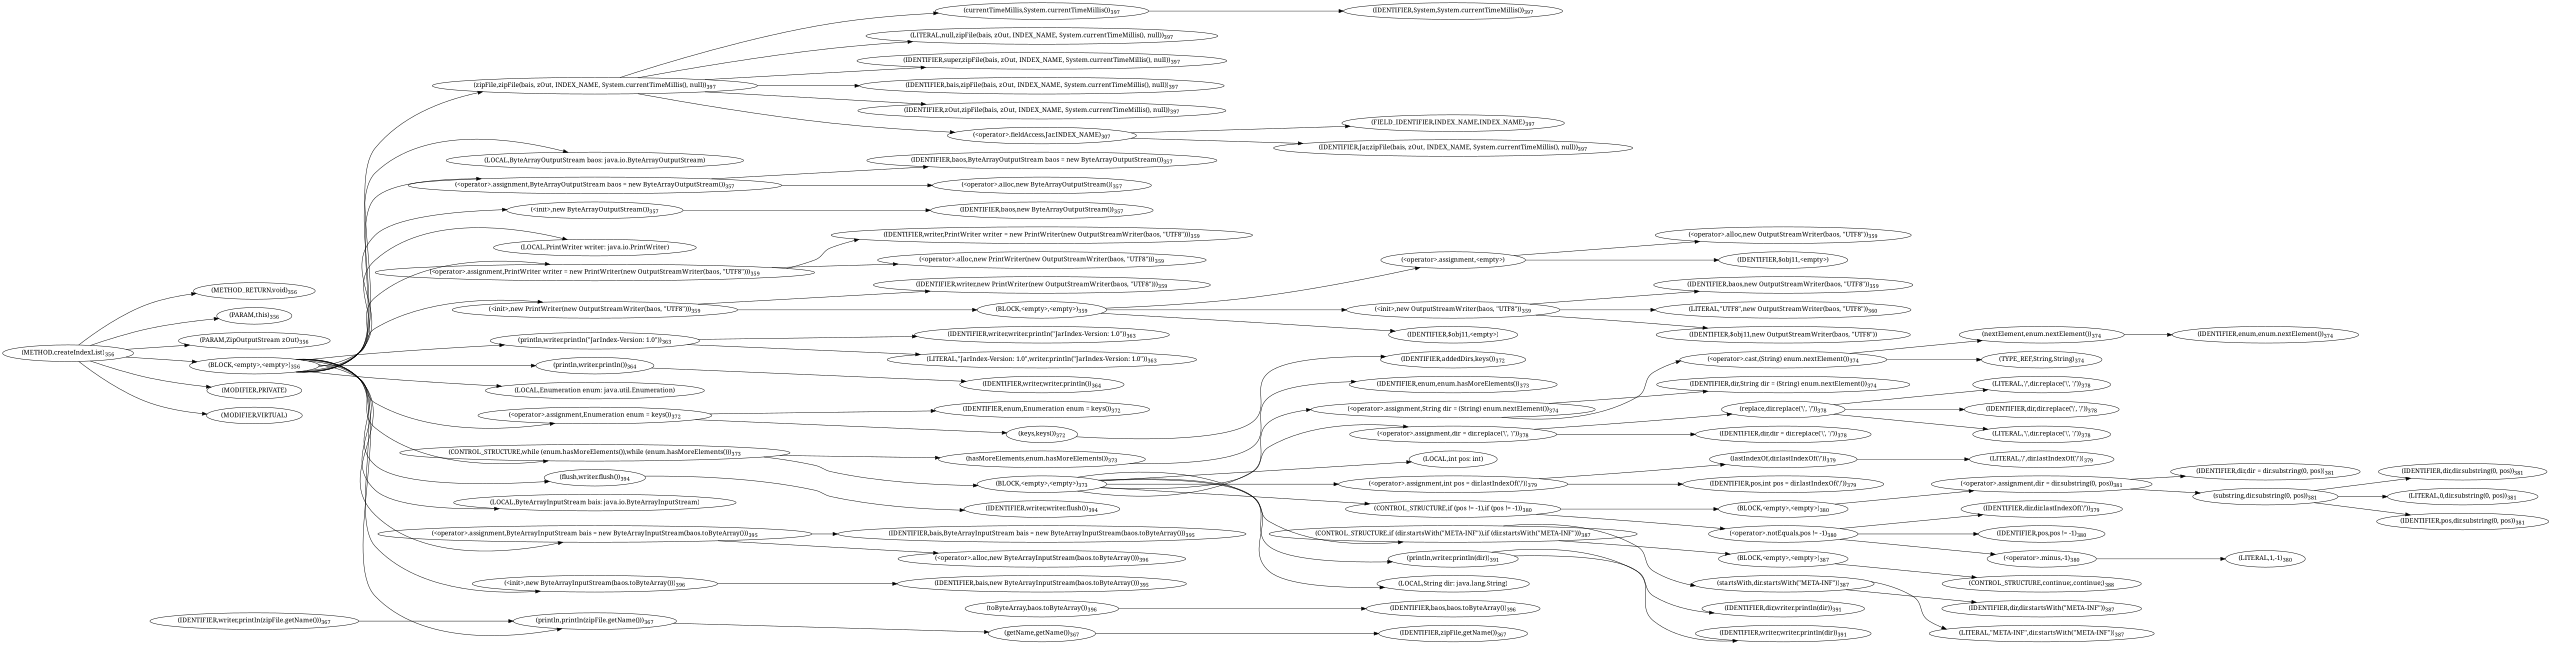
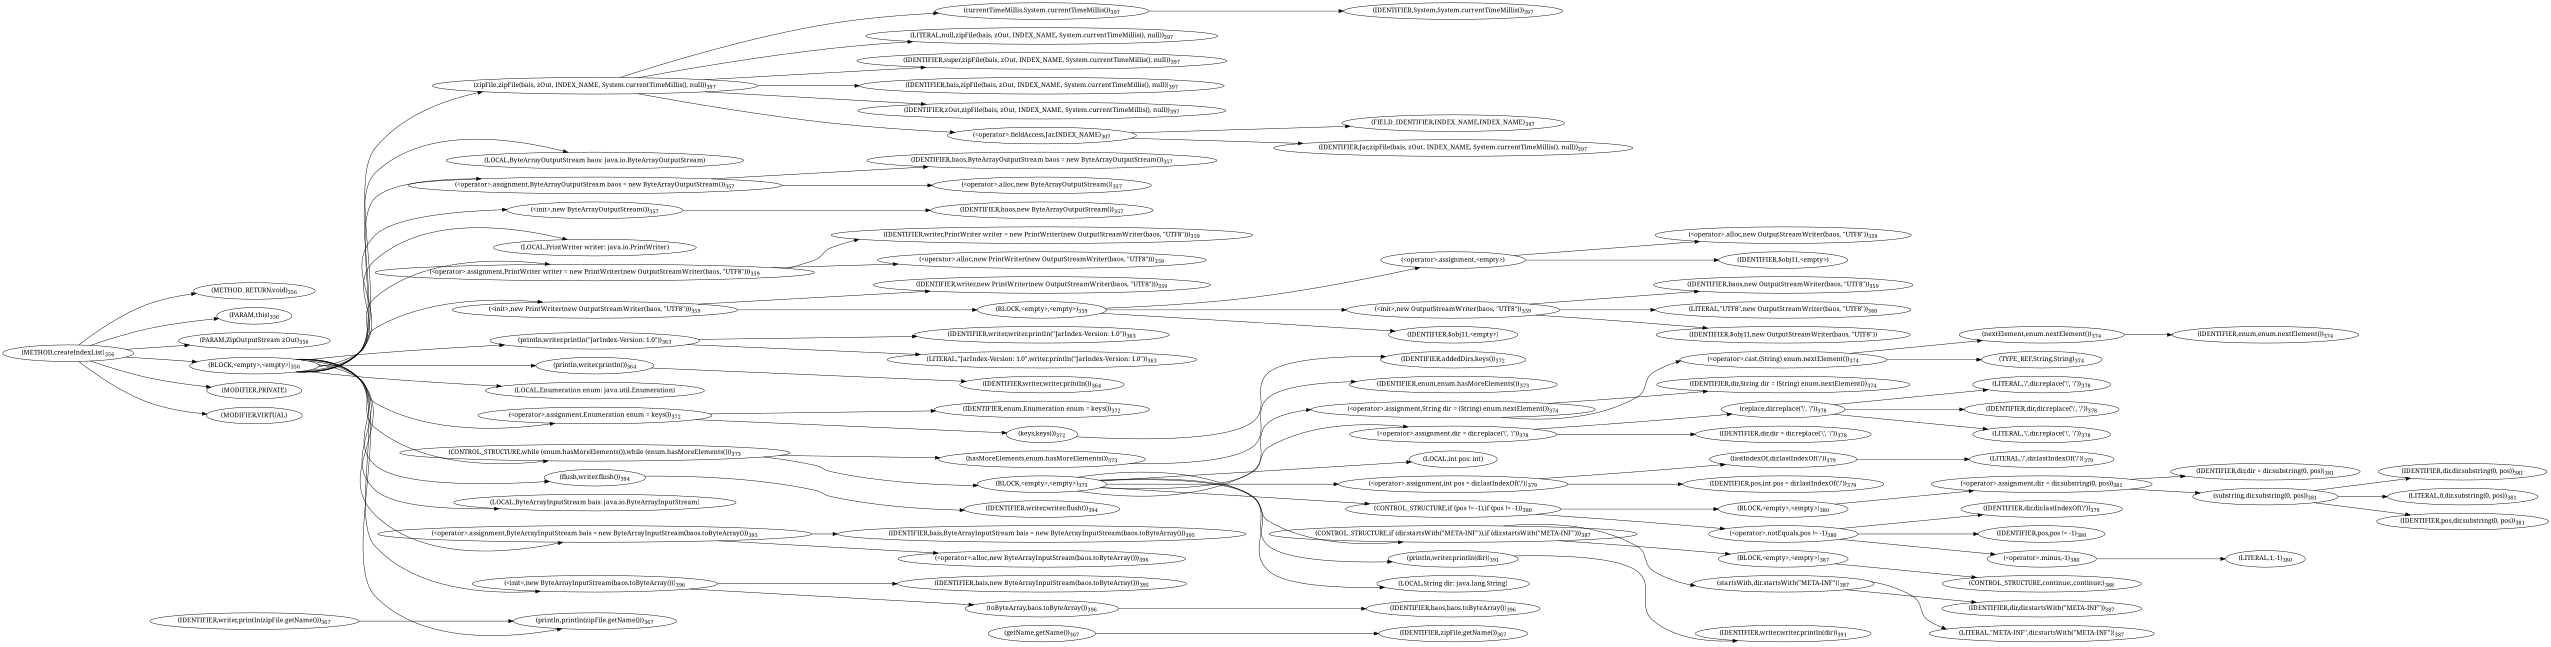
edge "(<init>,new ByteArrayInputStream(baos.toByteArray()))" -> "(toByteArray,baos.toByteArray())": added
node "(IDENTIFIER,dir,writer.println(dir))": removed
edge "(println,println(zipFile.getName()))" -> "(getName,getName())": removed
